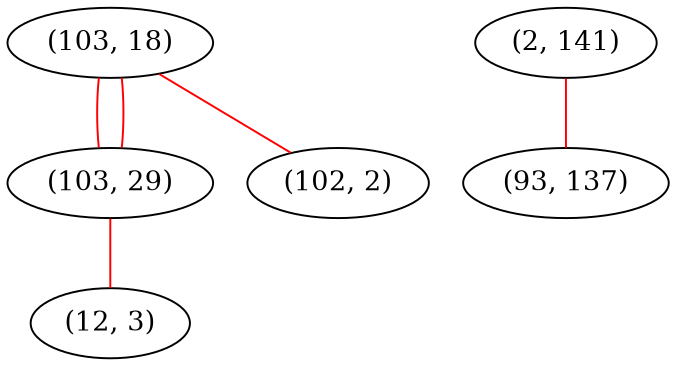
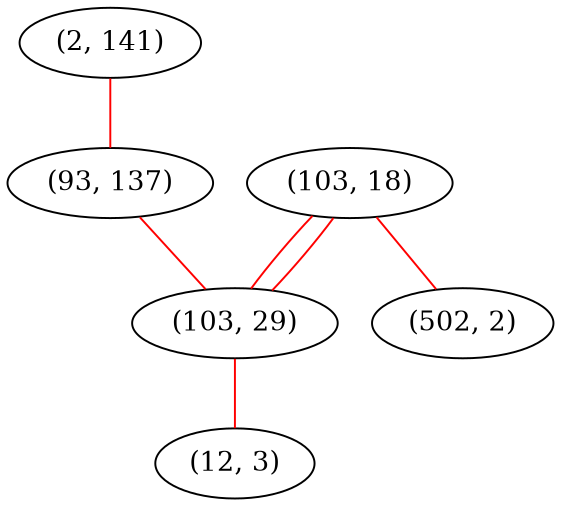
node "(102, 2)": label "(102, 2)" -> "(502, 2)"
edge "(93, 137)" -- "(103, 29)": added
